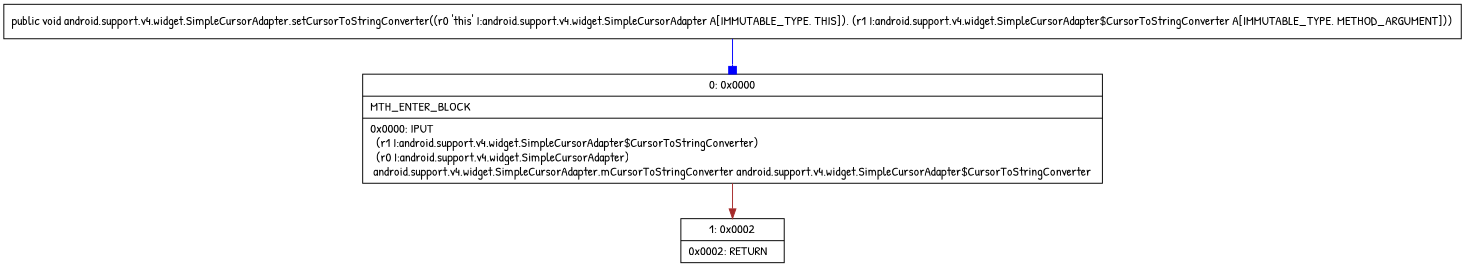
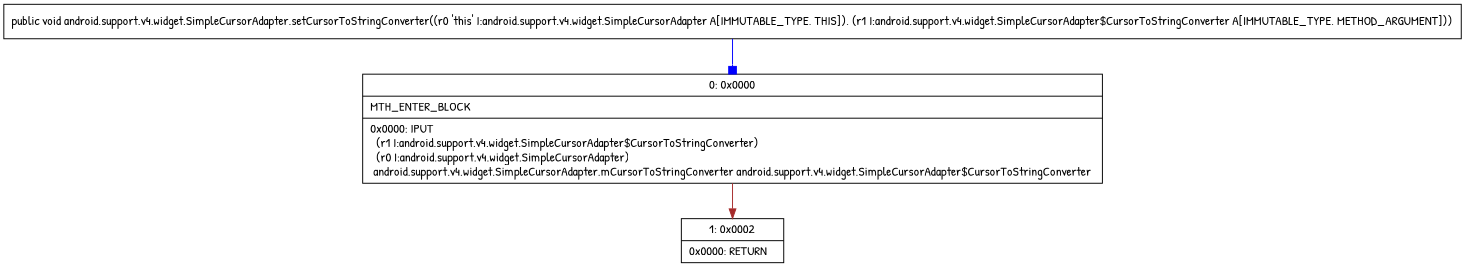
node "1: 0x0002": text "0x0002: RETURN" -> "0x0000: RETURN"
